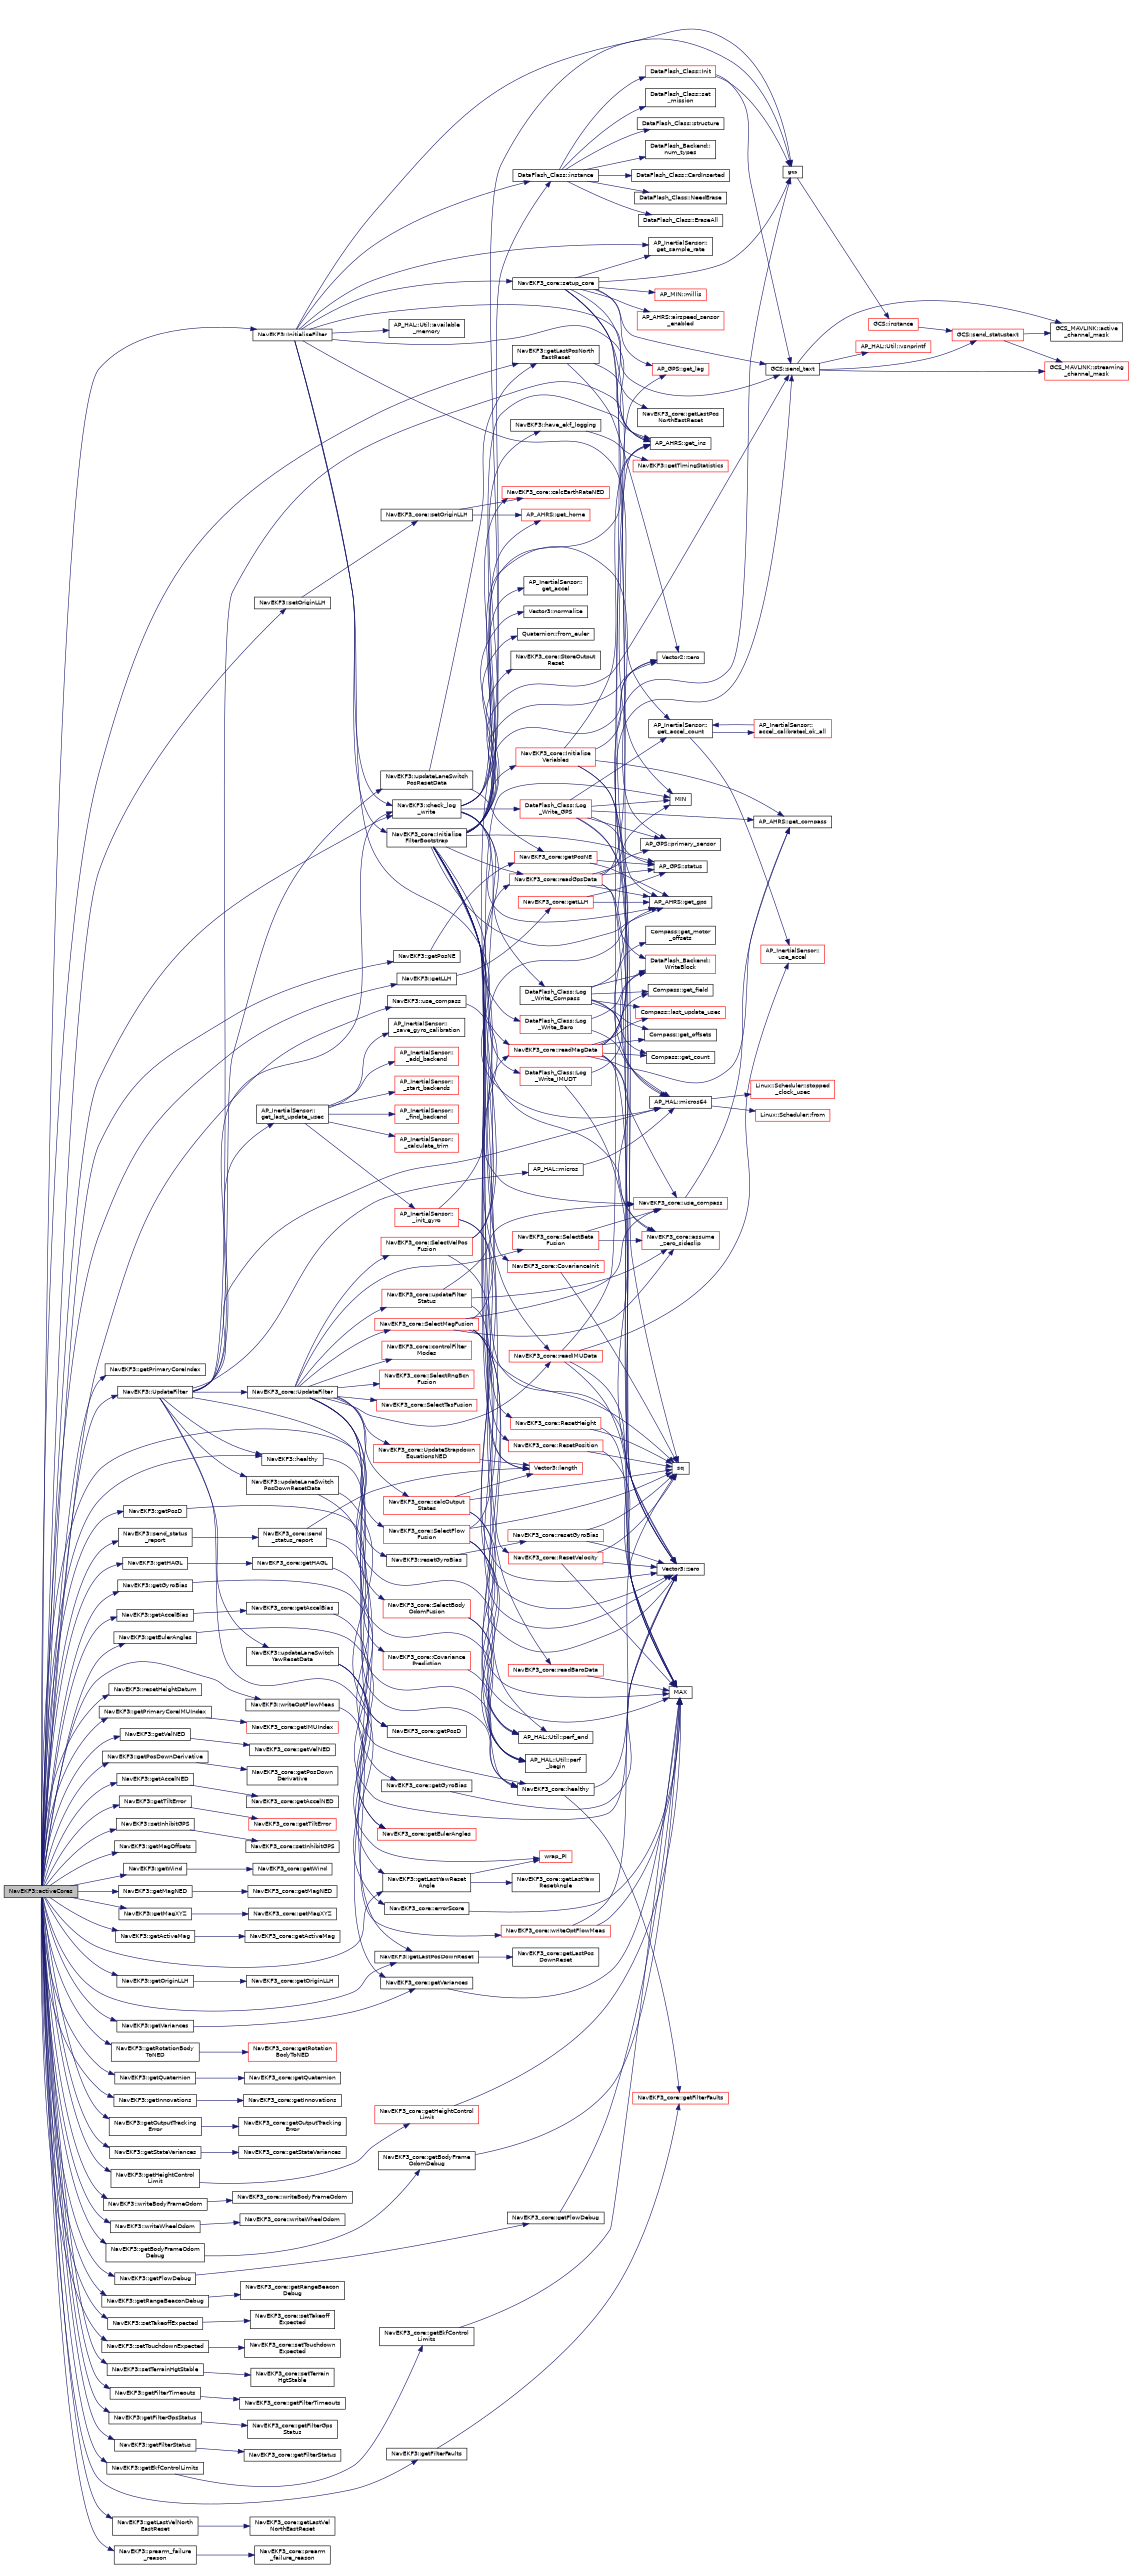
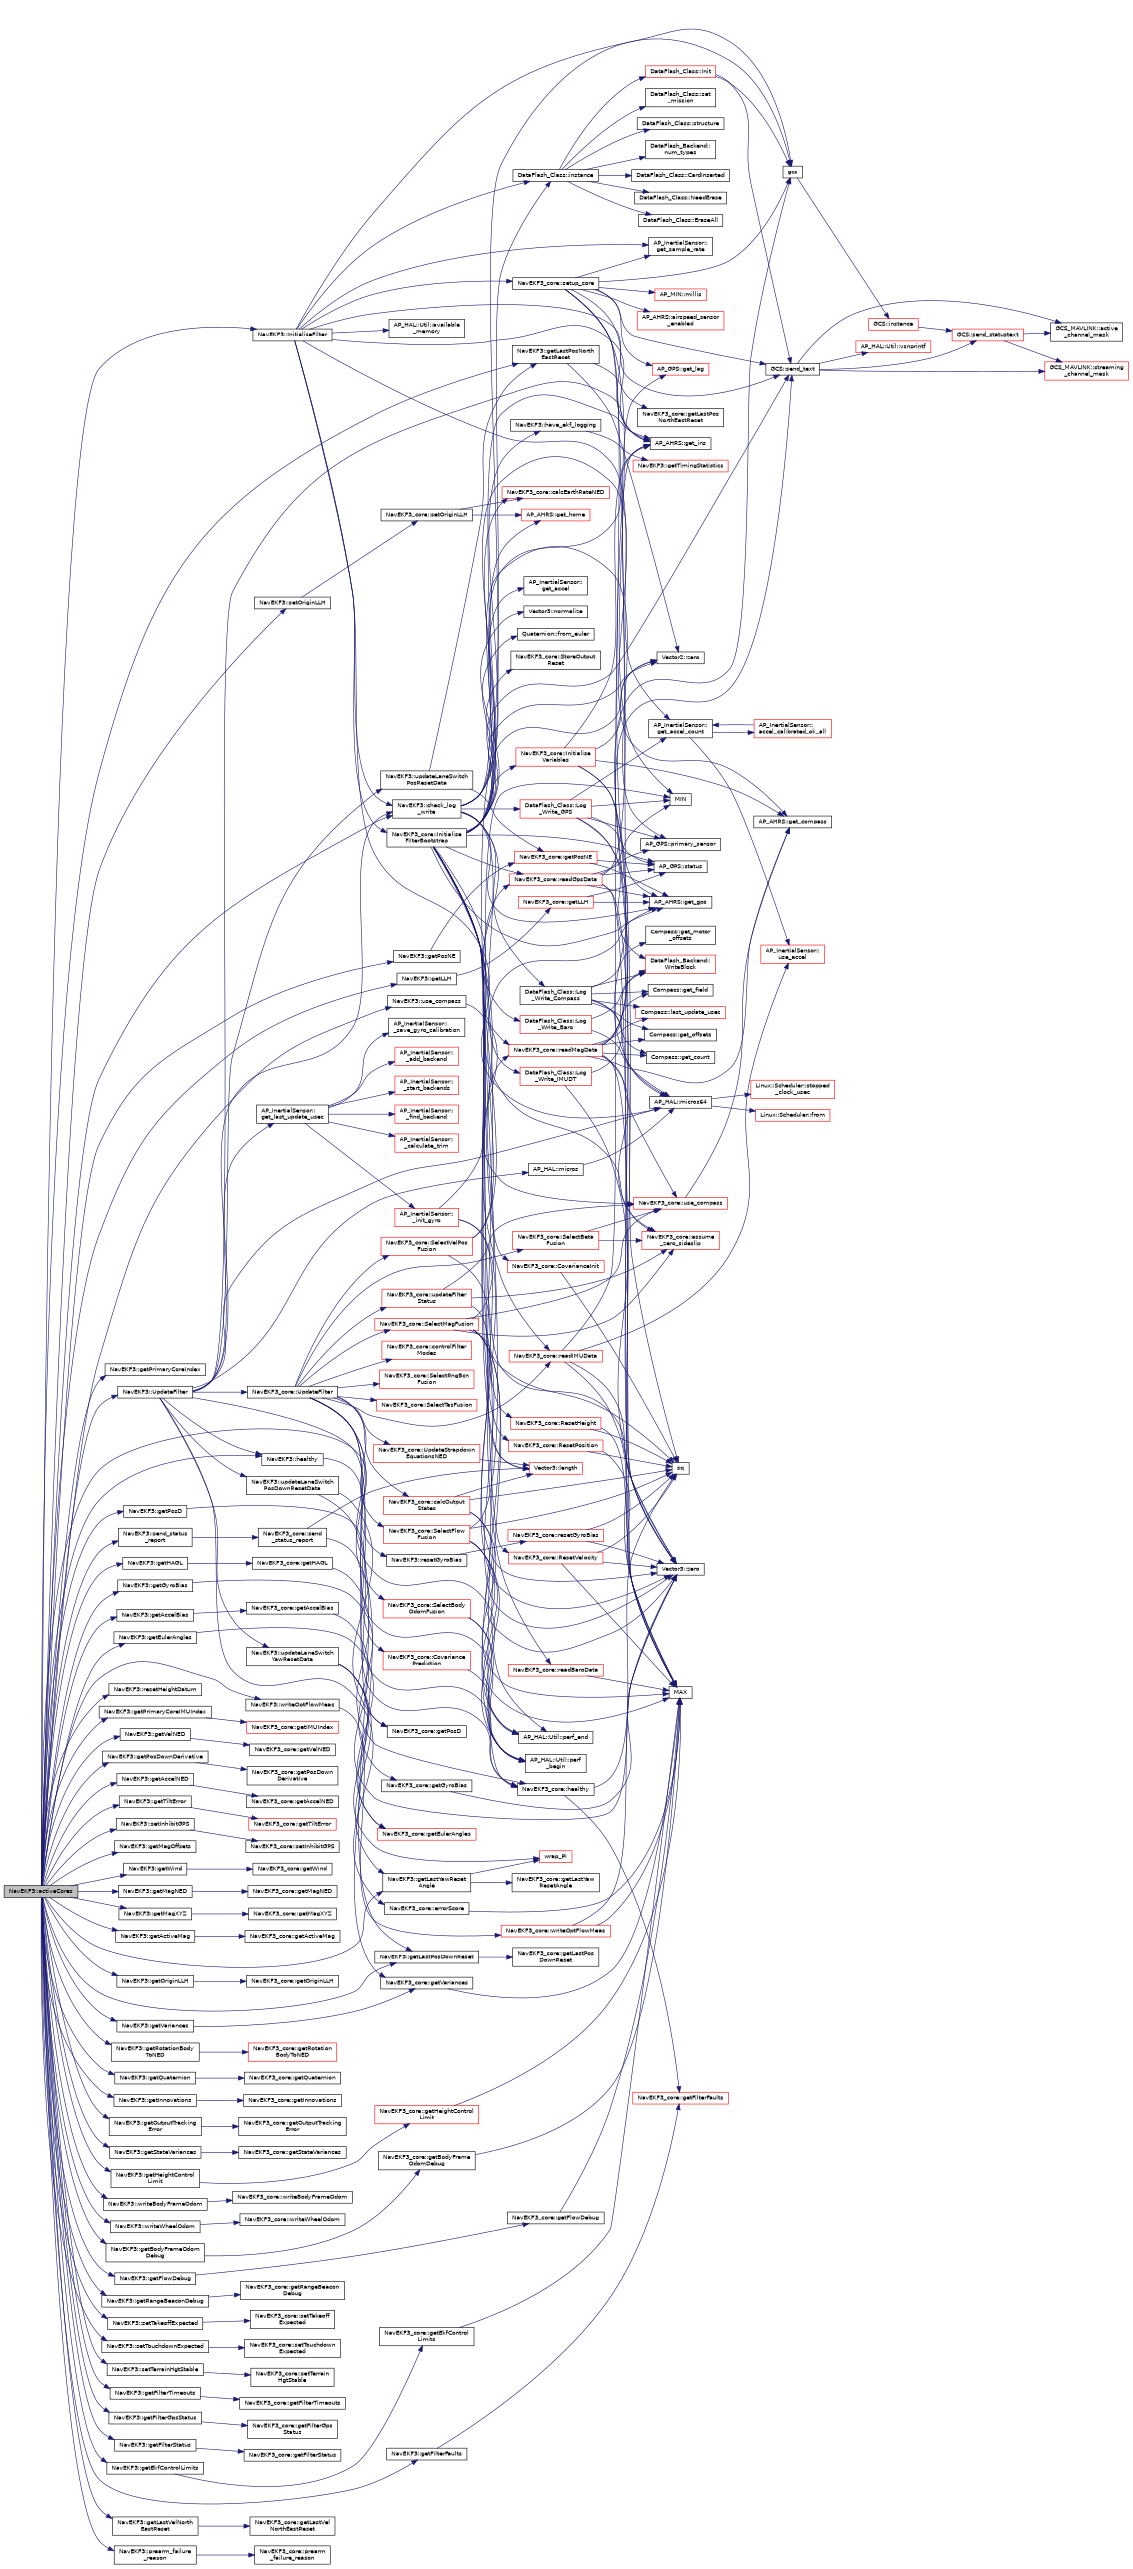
edge "DataFlash_Class::Log _Write_GPS" -> "AP_AHRS::get_compass": now "NavEKF3::check_log _write" -> "AP_AHRS::get_compass"
